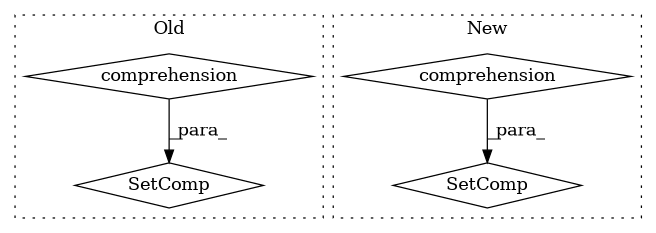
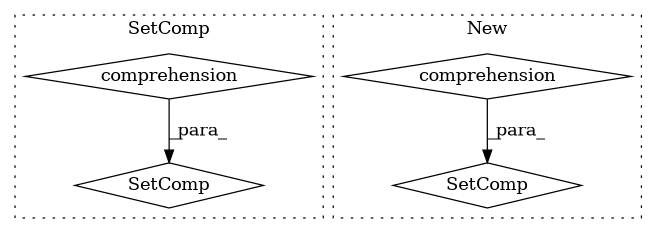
cluster "Old": label "Old" -> "SetComp"
